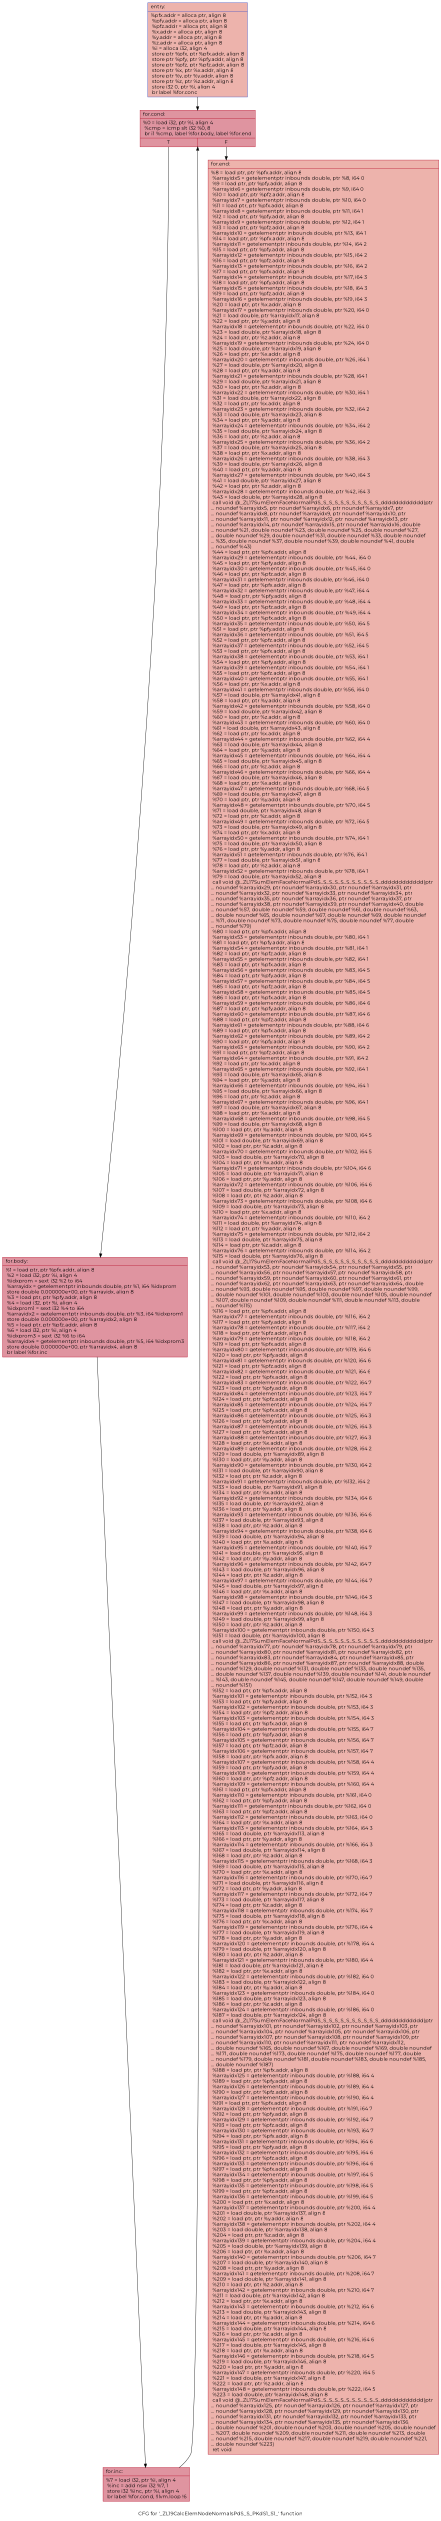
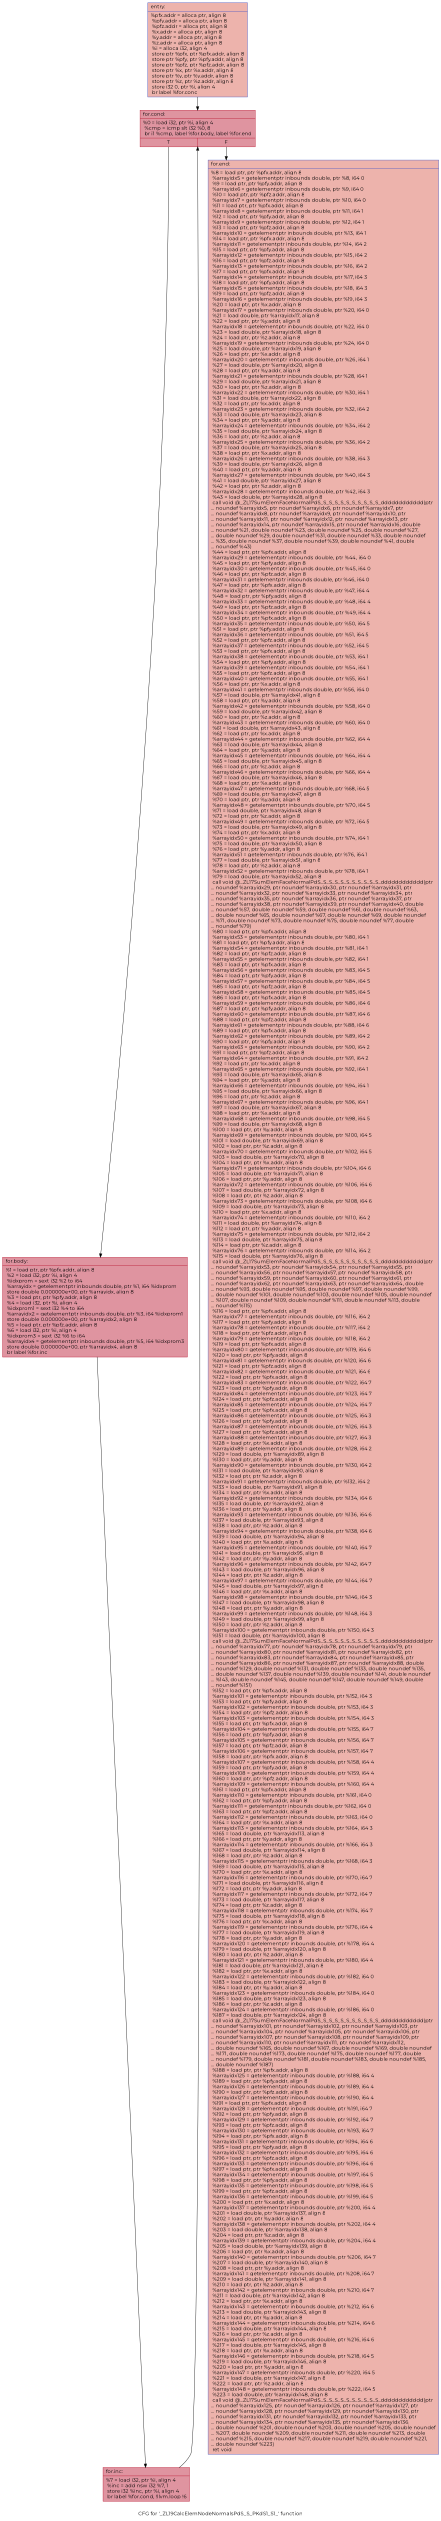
node "for.end:": color #b70d28ff -> #3d50c3ff
